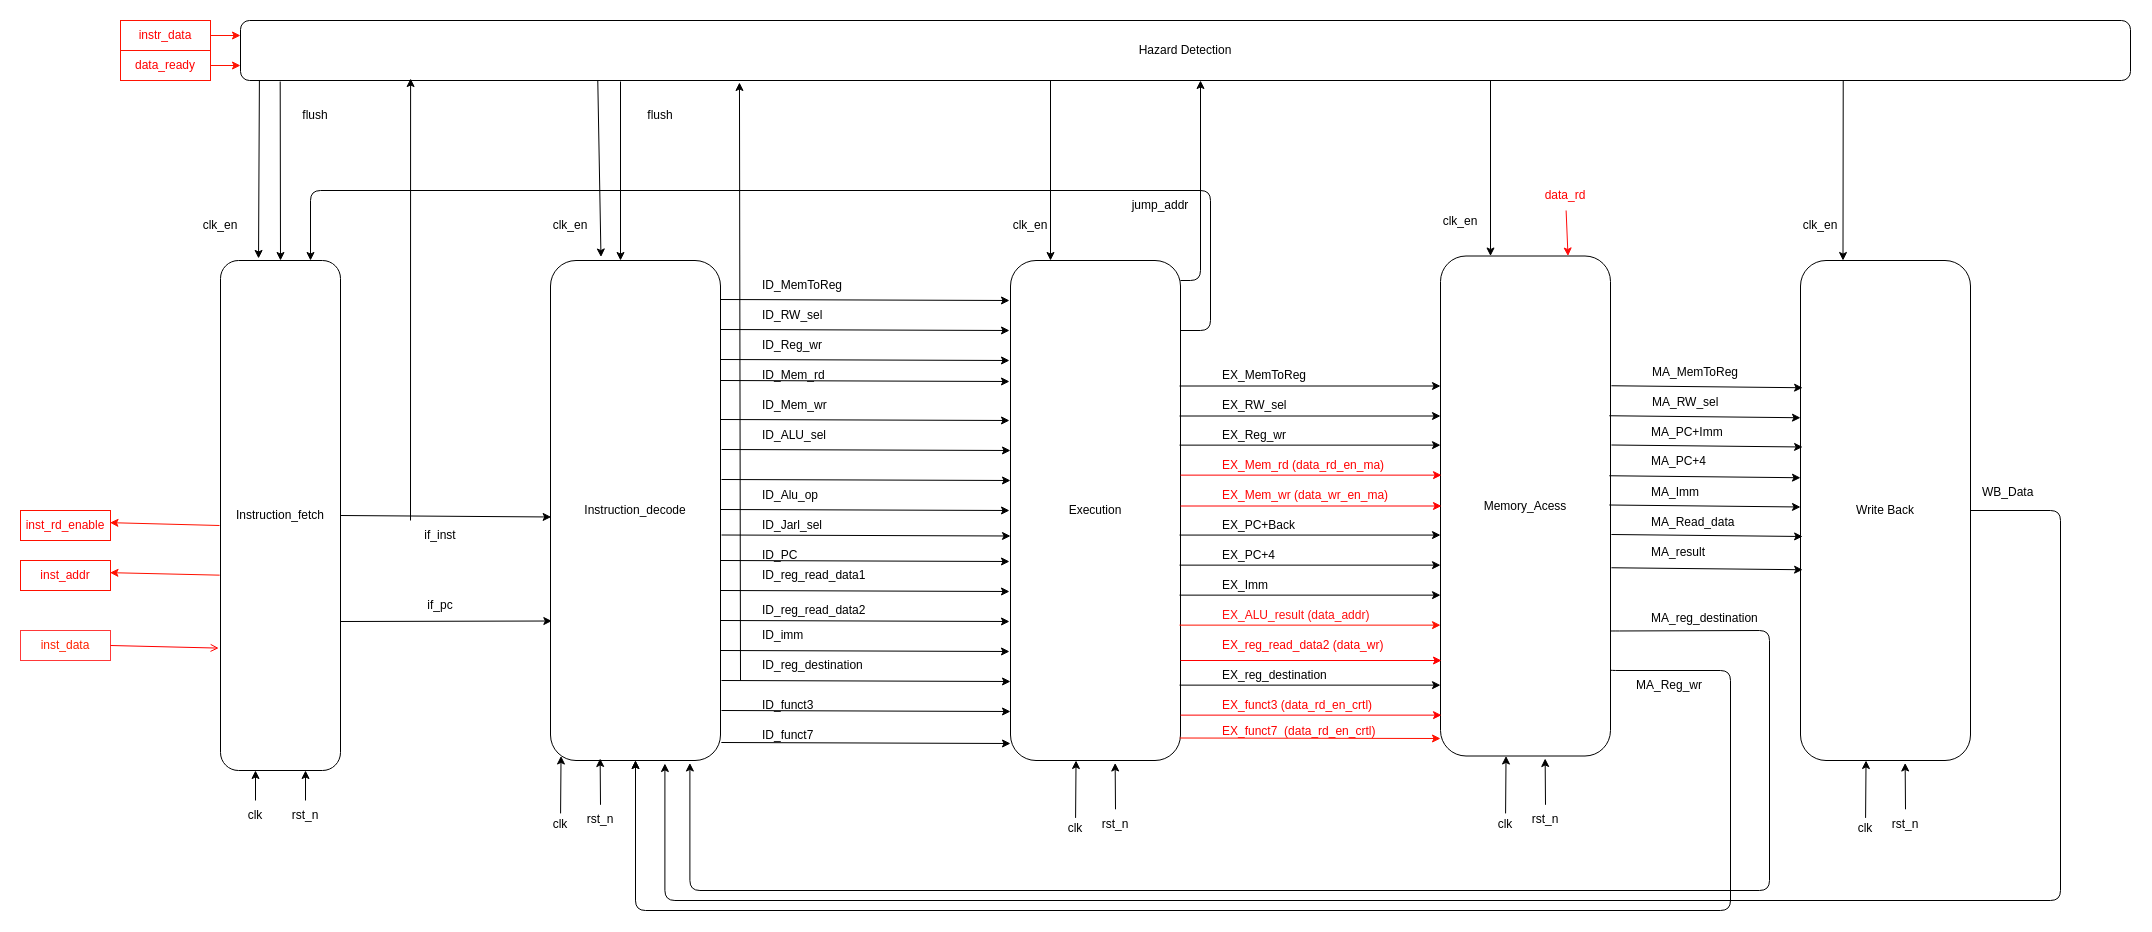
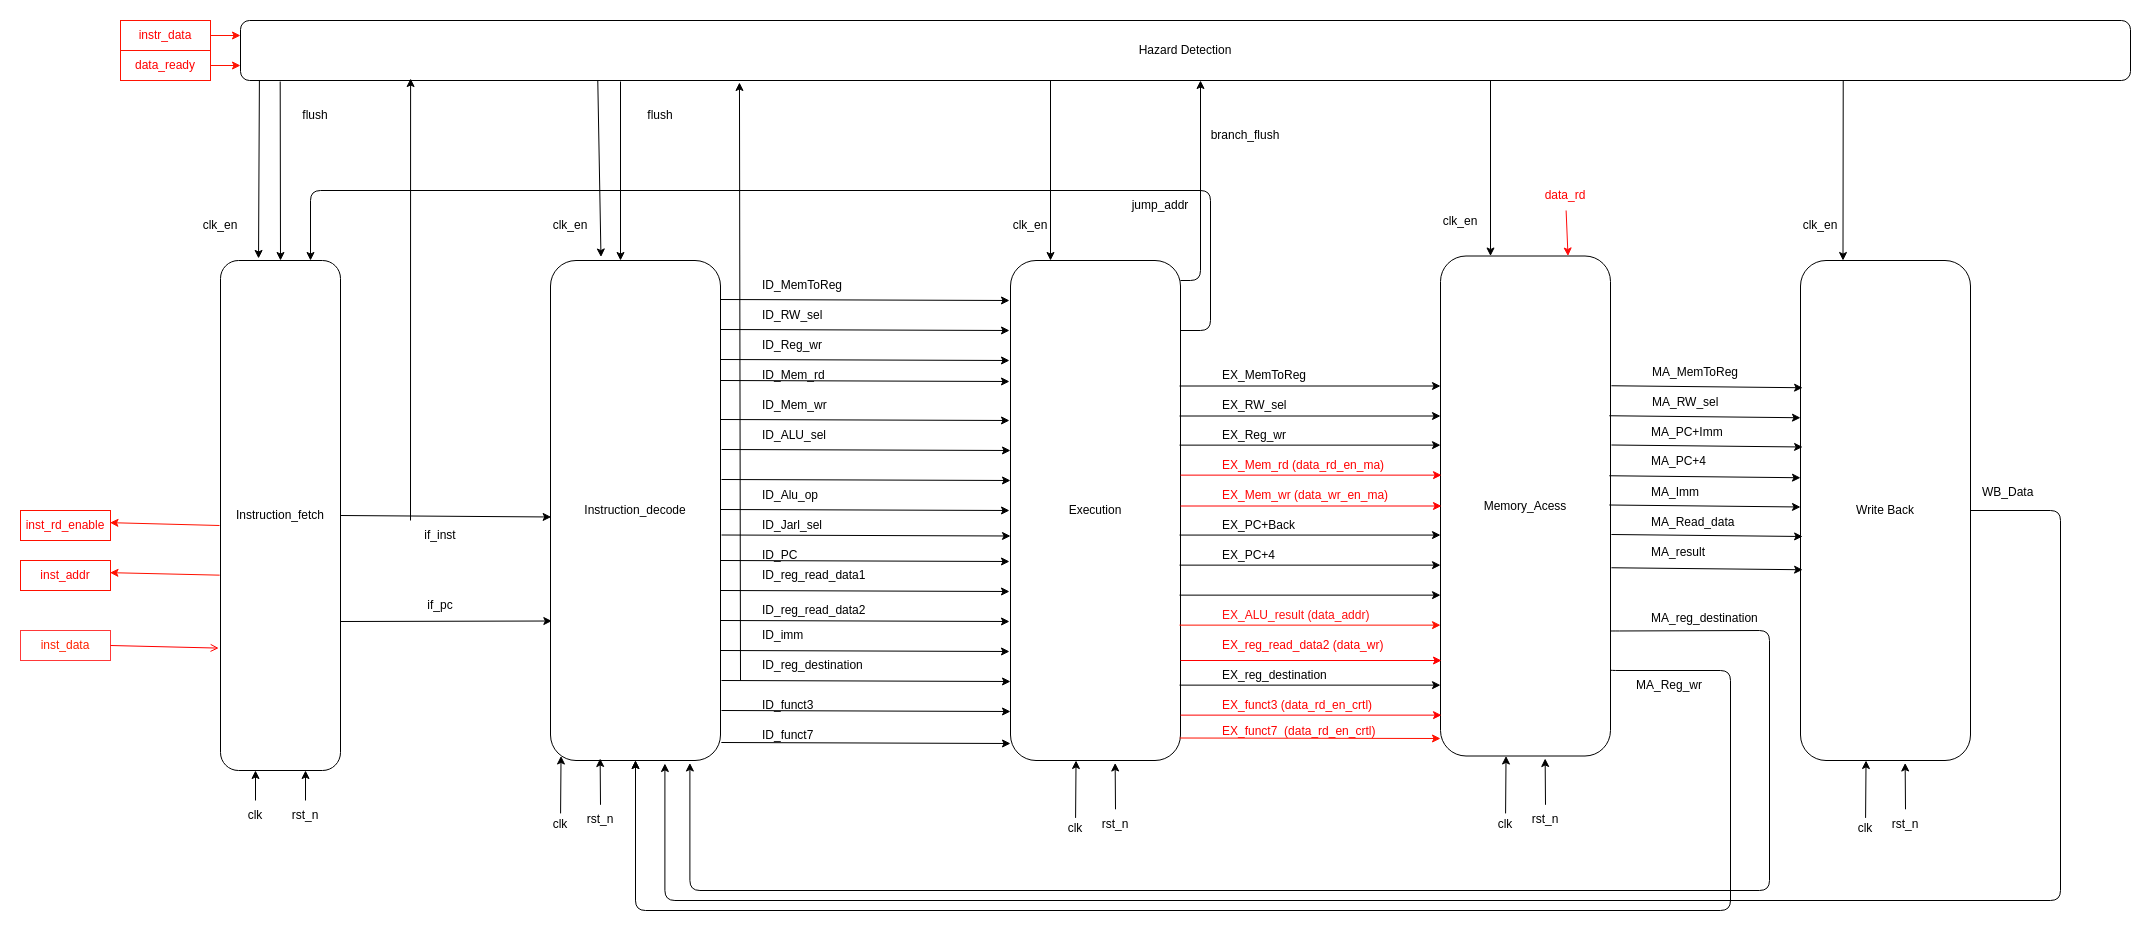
node "branch_flush": added
node "EX_Imm": removed
